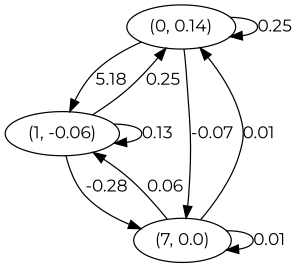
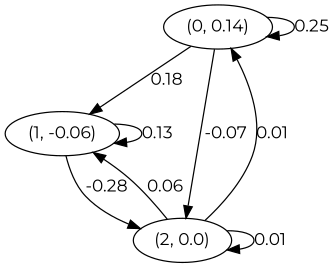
edge "(0, 0.14)" -> "(1, -0.06)": label "5.18" -> "0.18"
edge "(1, -0.06)" -> "(0, 0.14)": removed, label "0.25"
node "(7, 0.0)": label "(7, 0.0)" -> "(2, 0.0)"
